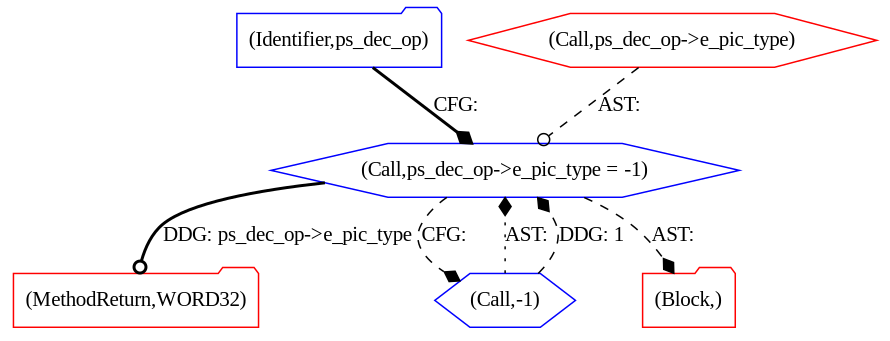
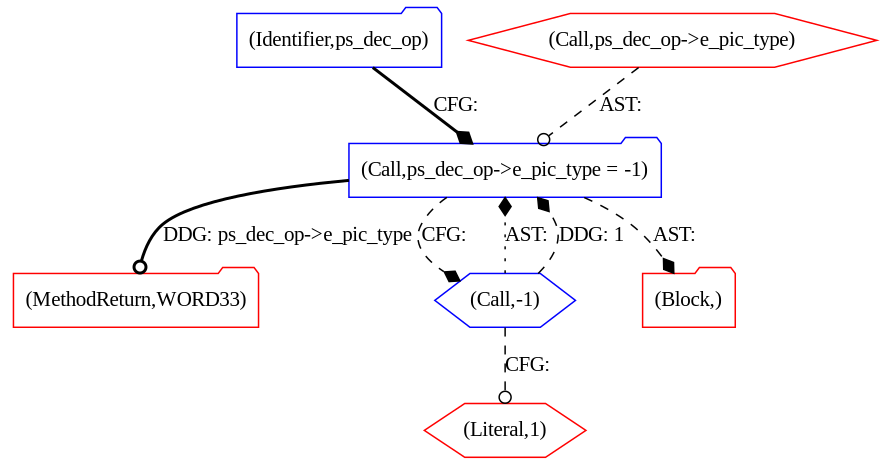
node "(Call,ps_dec_op->e_pic_type = -1)": shape hexagon -> folder
node "(MethodReturn,WORD32)": label "(MethodReturn,WORD32)" -> "(MethodReturn,WORD33)"
node "(Literal,1)": added
